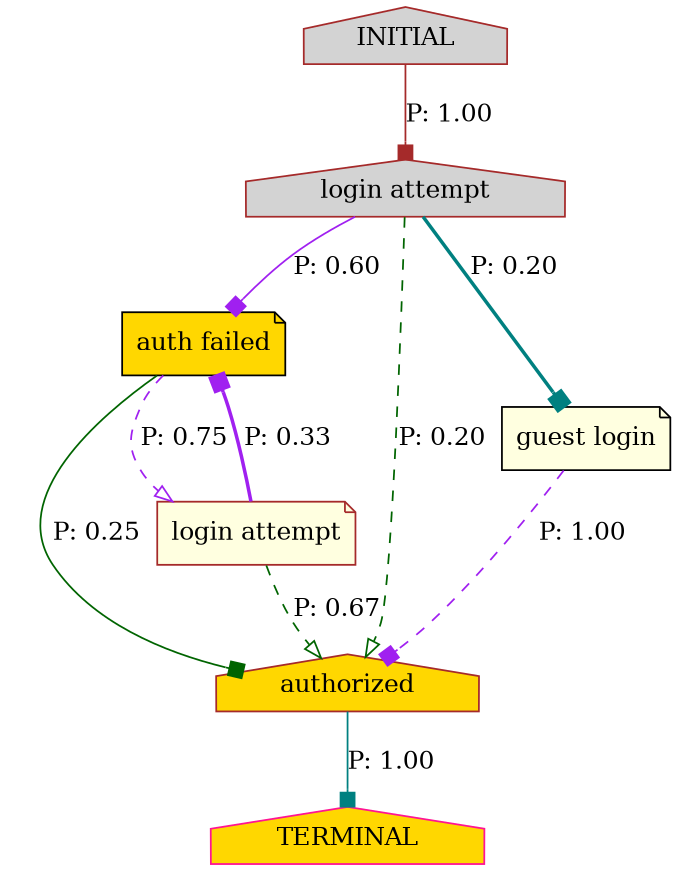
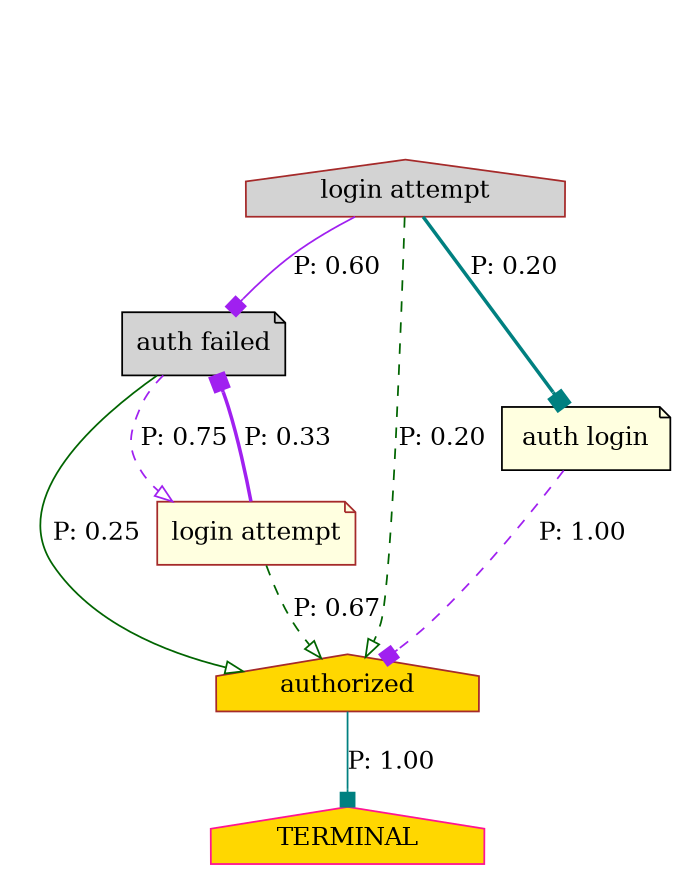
node "INITIAL": removed
node "auth failed": fillcolor gold -> lightgrey
node "guest login": label "guest login" -> "auth login"
edge "auth failed" -> "authorized": arrowhead box -> onormal
